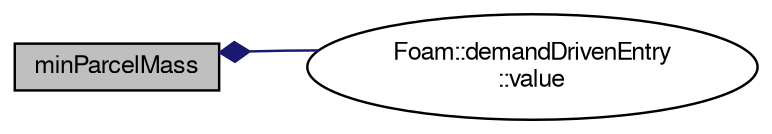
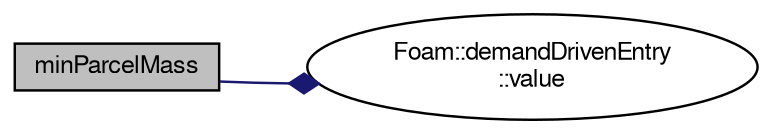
edge "Foam::demandDrivenEntry ::value" -> "minParcelMass": reversed
